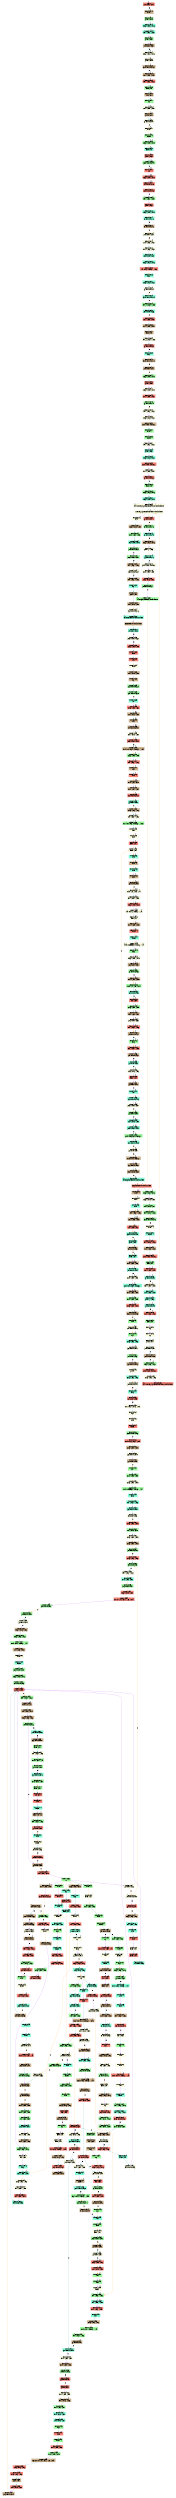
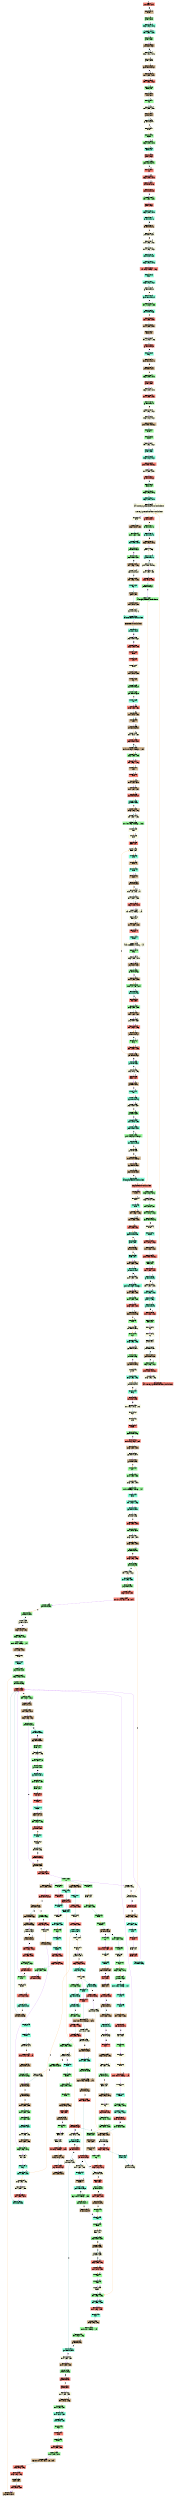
edge "0x00012c2c jecxz 0x00012c2e" -> "0x00012cc1 jp 0x00012cc3": now "0x00012c2c jecxz 0x00012c2e" -> "0x00012c2e jae 0x00012cc1"
